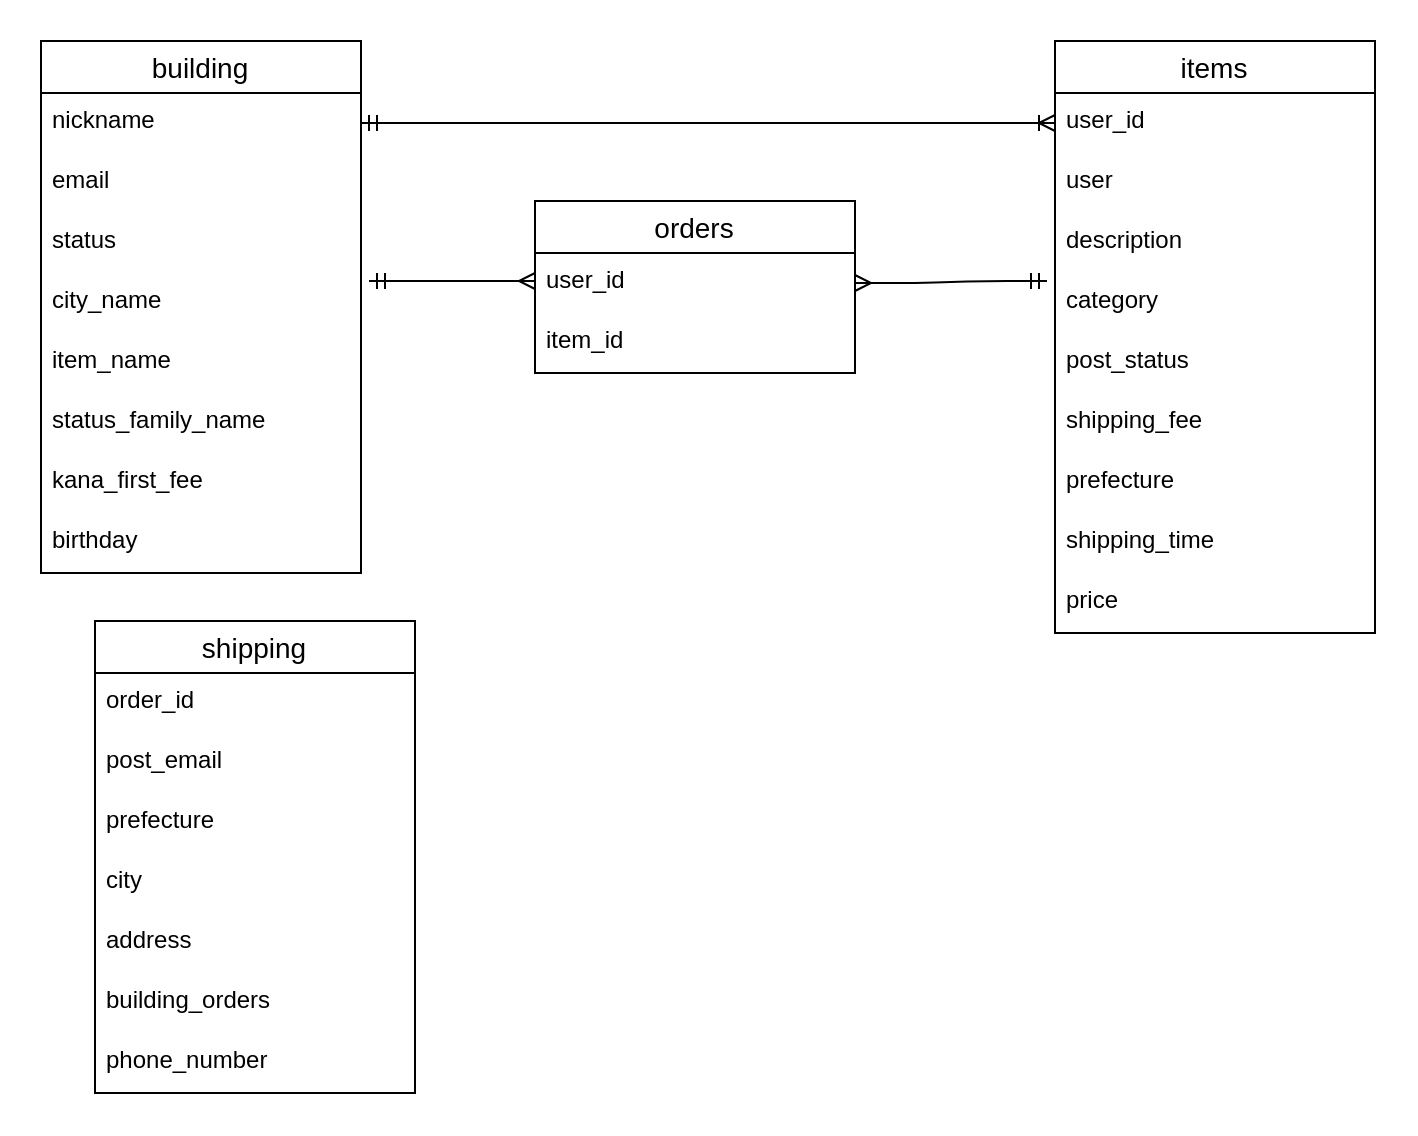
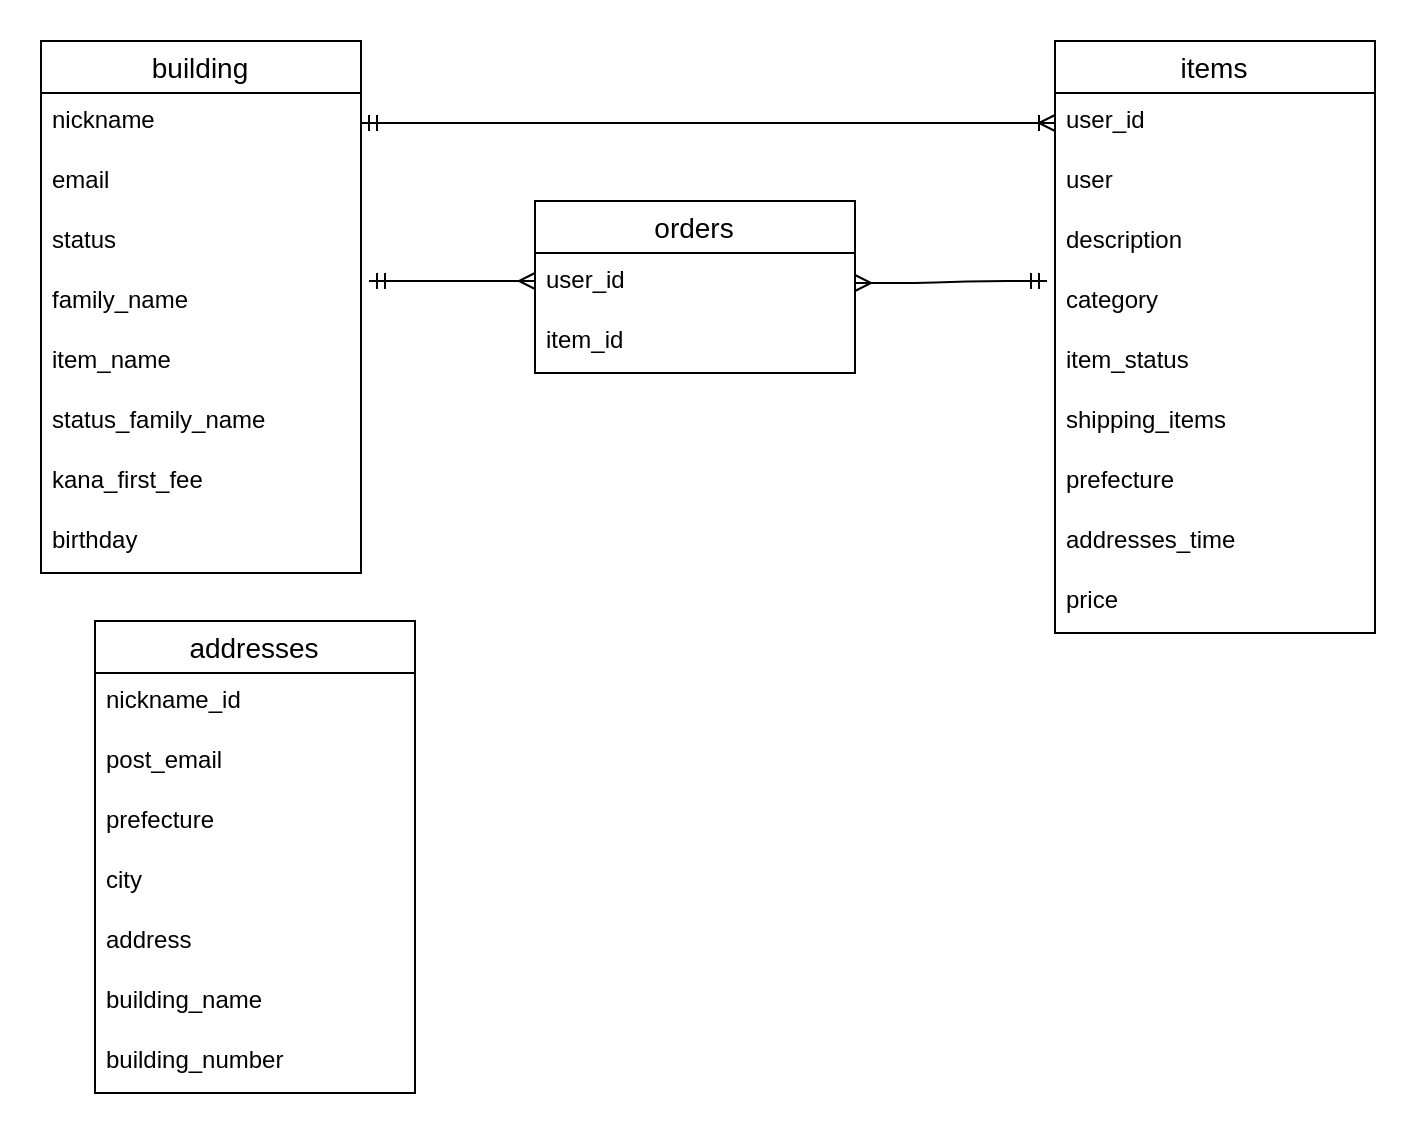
node "city_name": label "city_name" -> "family_name"
node "post_status": label "post_status" -> "item_status"
node "shipping_fee": label "shipping_fee" -> "shipping_items"
node "shipping_time": label "shipping_time" -> "addresses_time"
node "shipping": label "shipping" -> "addresses"
node "order_id": label "order_id" -> "nickname_id"
node "building_orders": label "building_orders" -> "building_name"
node "phone_number": label "phone_number" -> "building_number"
